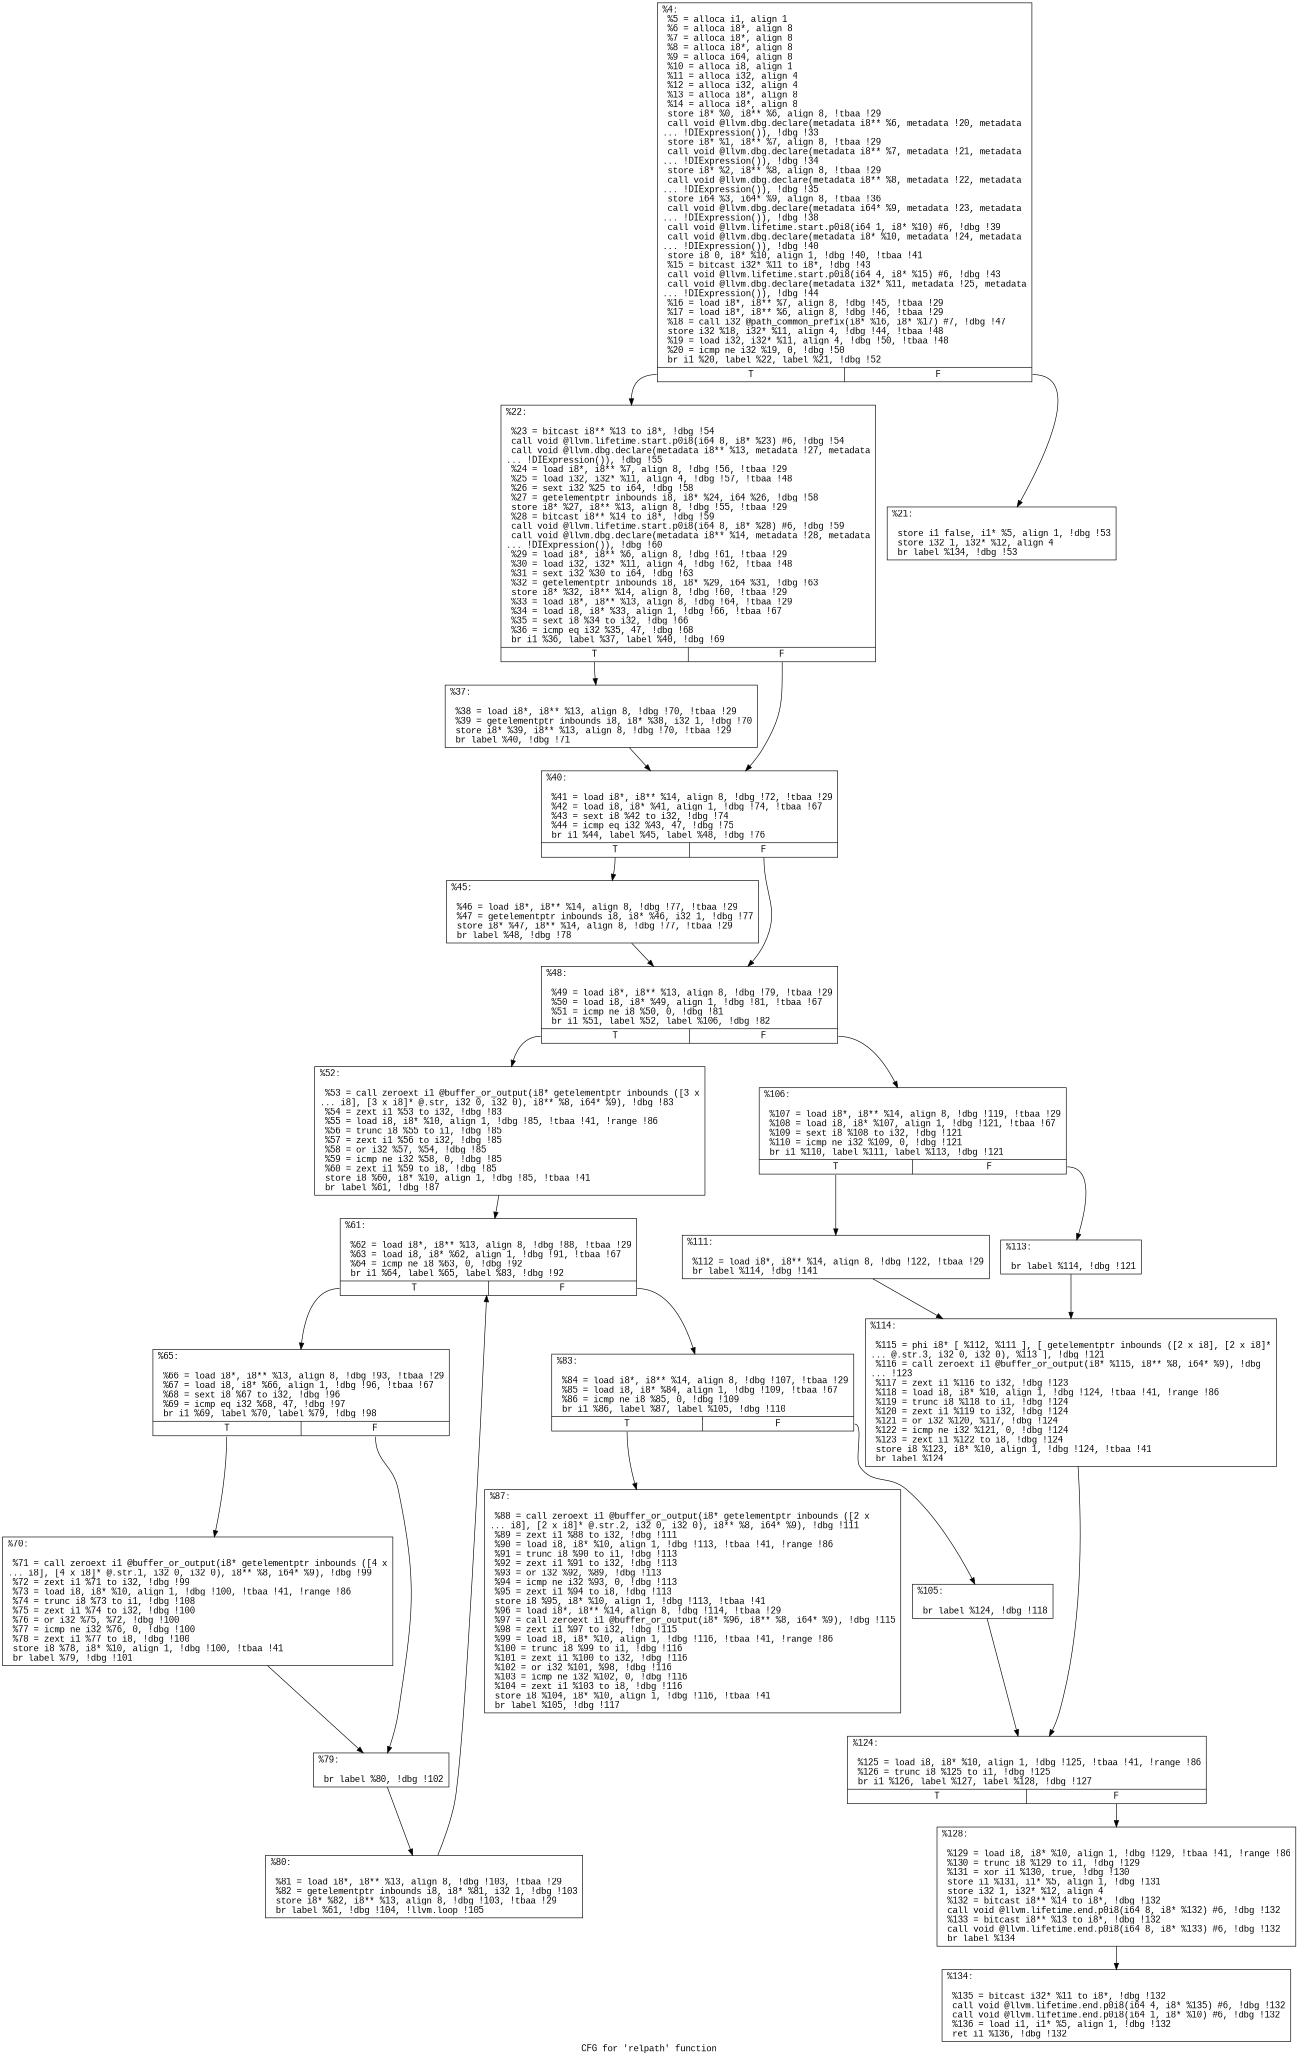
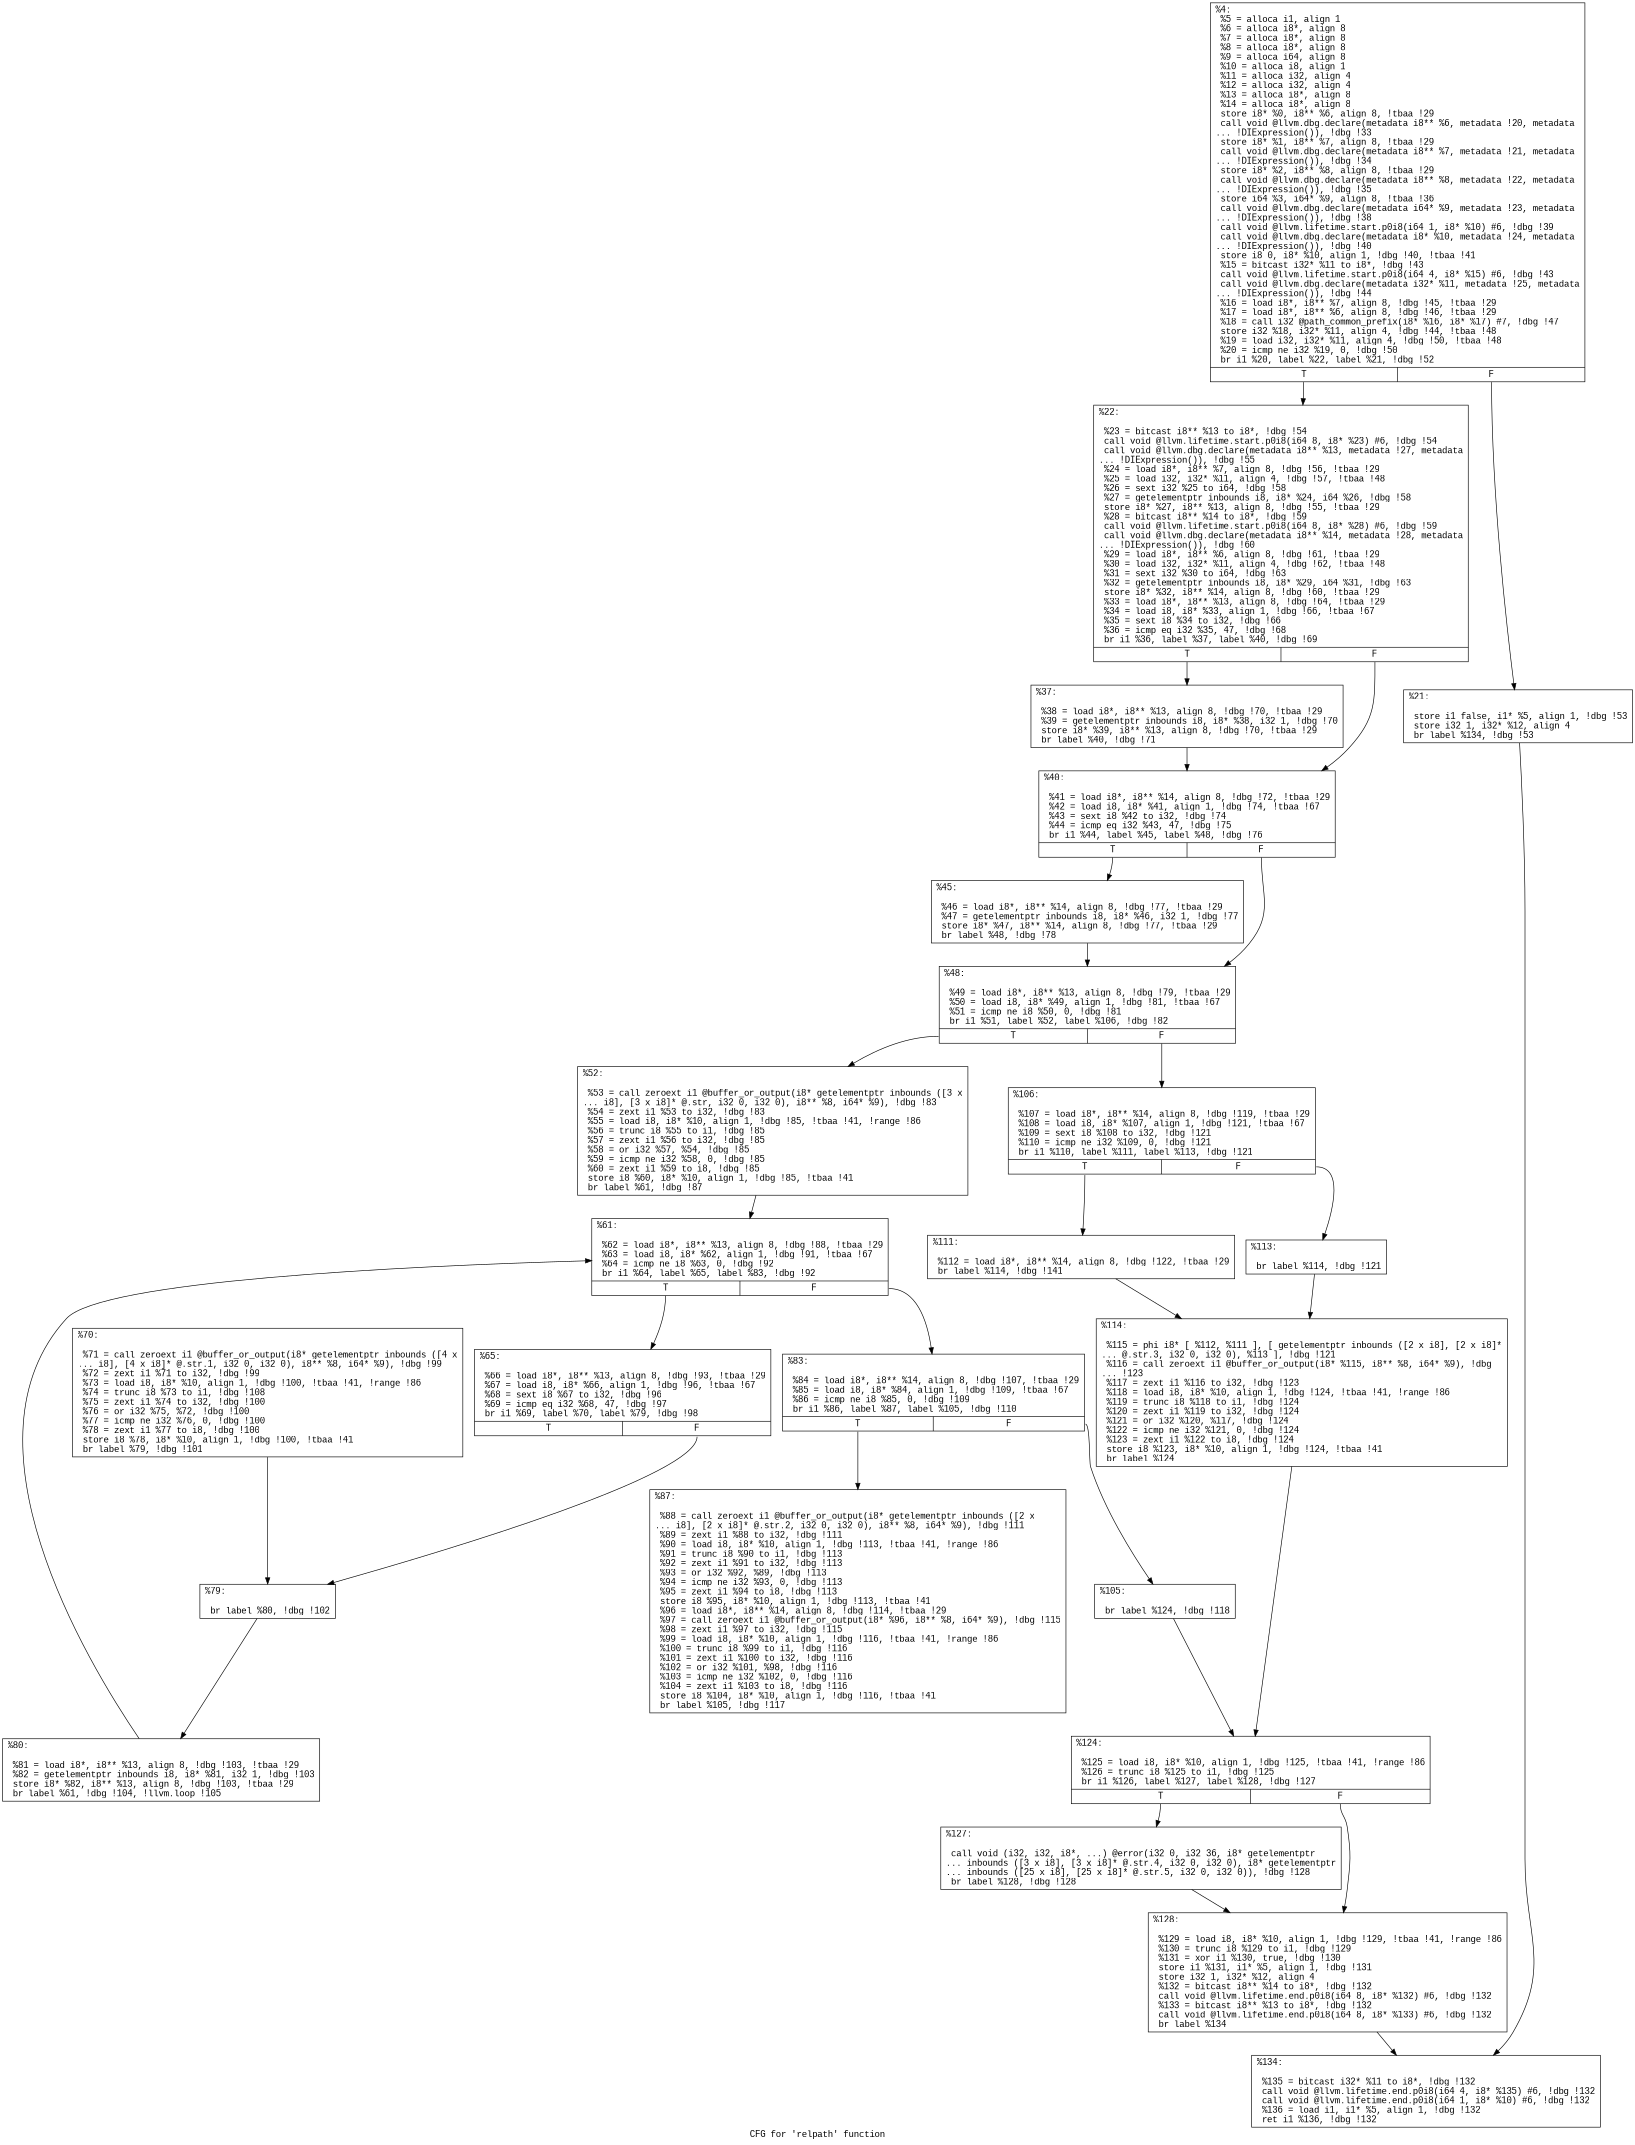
edge "%21:" -> "%134:": added
edge "%65:" -> "%70:": removed
node "%127:": added
